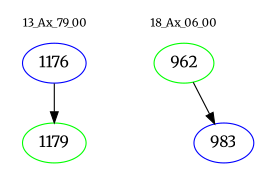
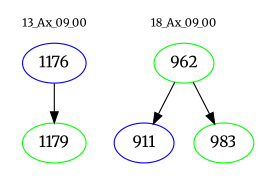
cluster "13_Ax_79_00": label "13_Ax_79_00" -> "13_Ax_09_00"
cluster "18_Ax_06_00": label "18_Ax_06_00" -> "18_Ax_09_00"
node "911": added
node "983": color blue -> green
